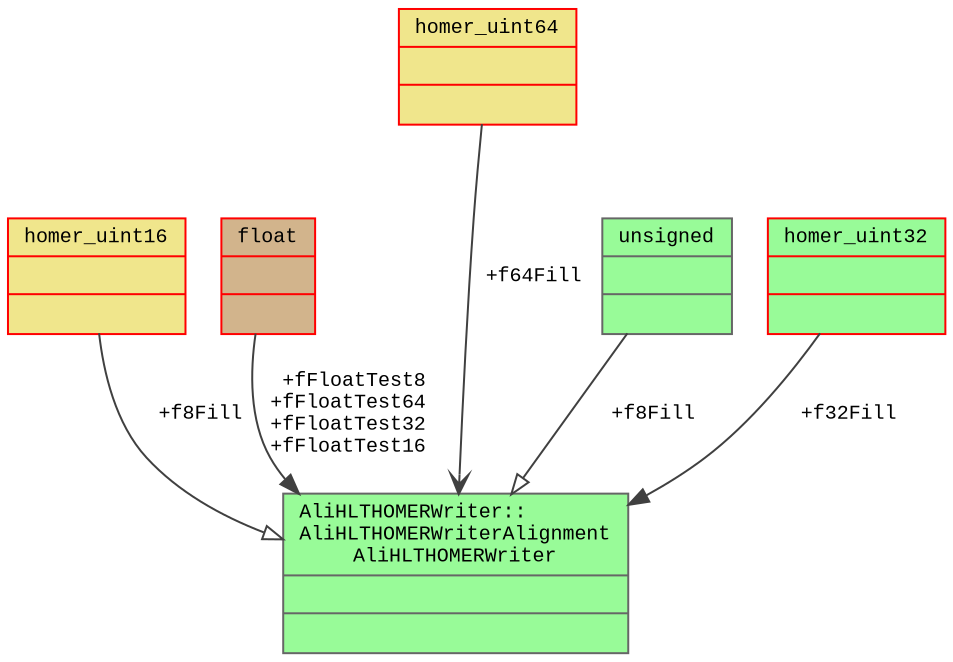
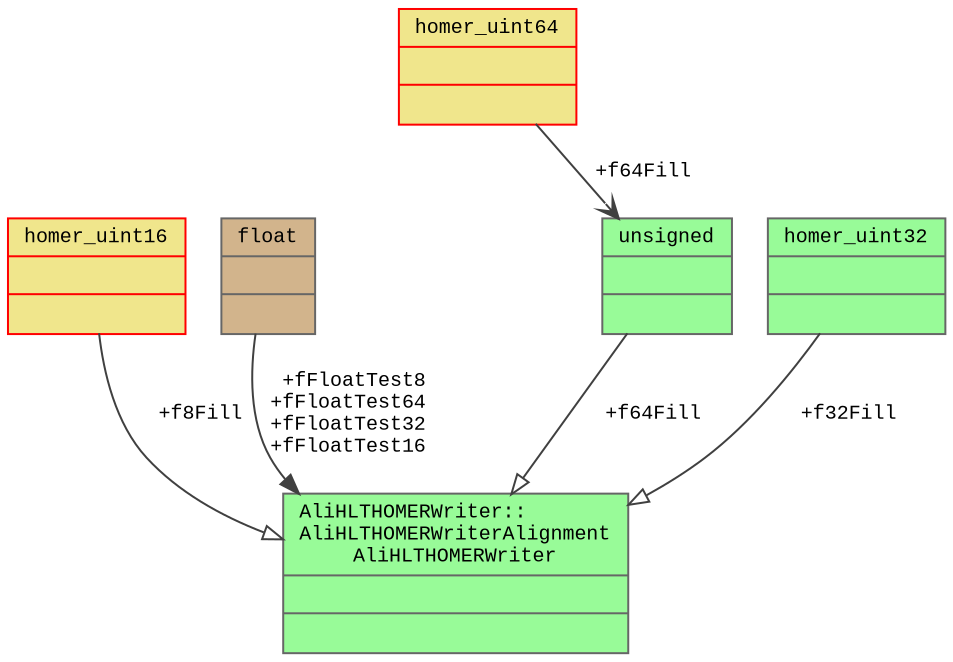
node "float": color red -> gray40
node "homer_uint32": color red -> gray40
edge "homer_uint64" -> "AliHLTHOMERWriter::": now "homer_uint64" -> "unsigned"
edge "unsigned" -> "AliHLTHOMERWriter::": label " +f8Fill" -> " +f64Fill"
edge "homer_uint32" -> "AliHLTHOMERWriter::": arrowhead normal -> onormal
